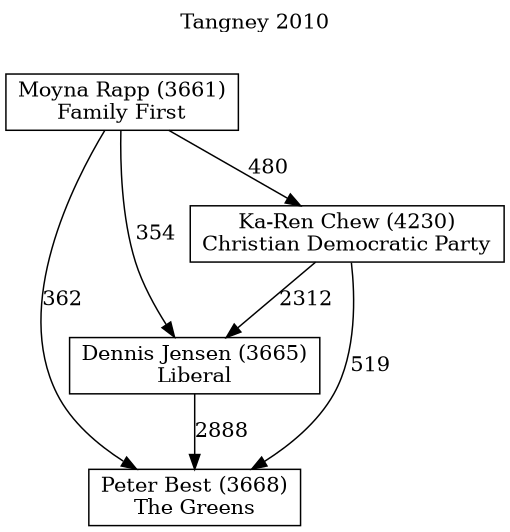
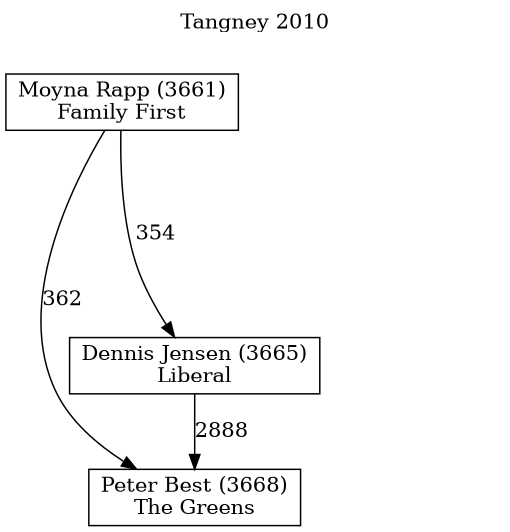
node "Ka-Ren Chew (4230) Christian Democratic Party": removed
